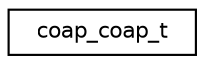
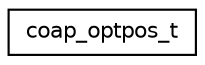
node "coap_coap_t": label "coap_coap_t" -> "coap_optpos_t"
